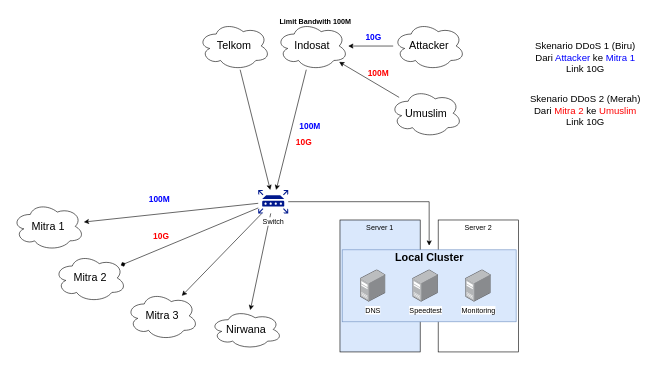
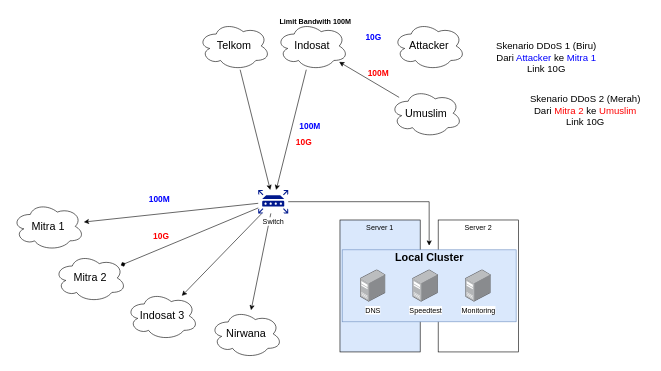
edge "Attacker" -> "Indosat": removed
node "Skenario DDoS 1 (Biru)Dari Attacker ke Mitra 1Link 10G": moved (585, 57) -> (546, 57)
node "Mitra 3": label "Mitra 3" -> "Indosat 3"
node "Nirwana": size 72x39 -> 72x48
